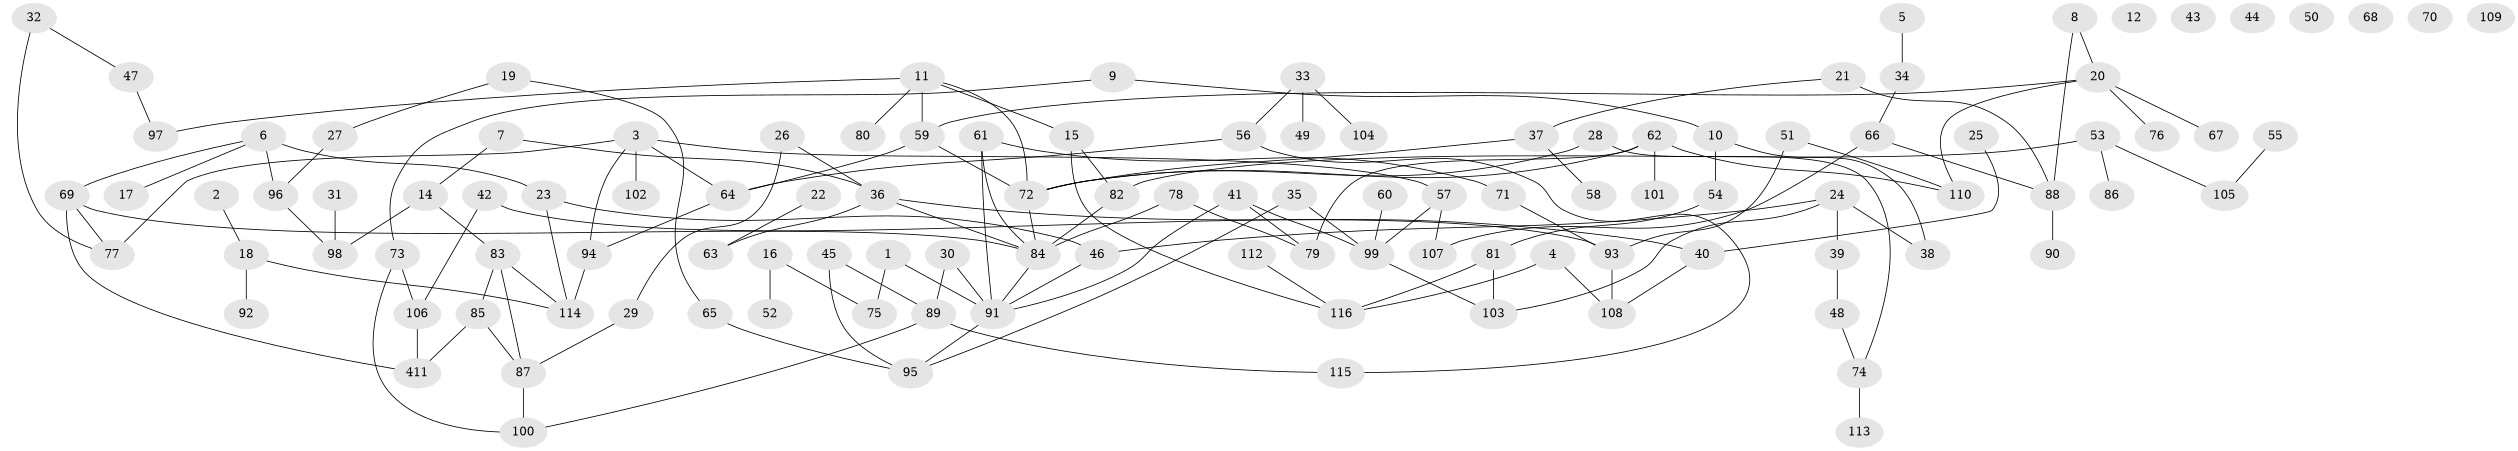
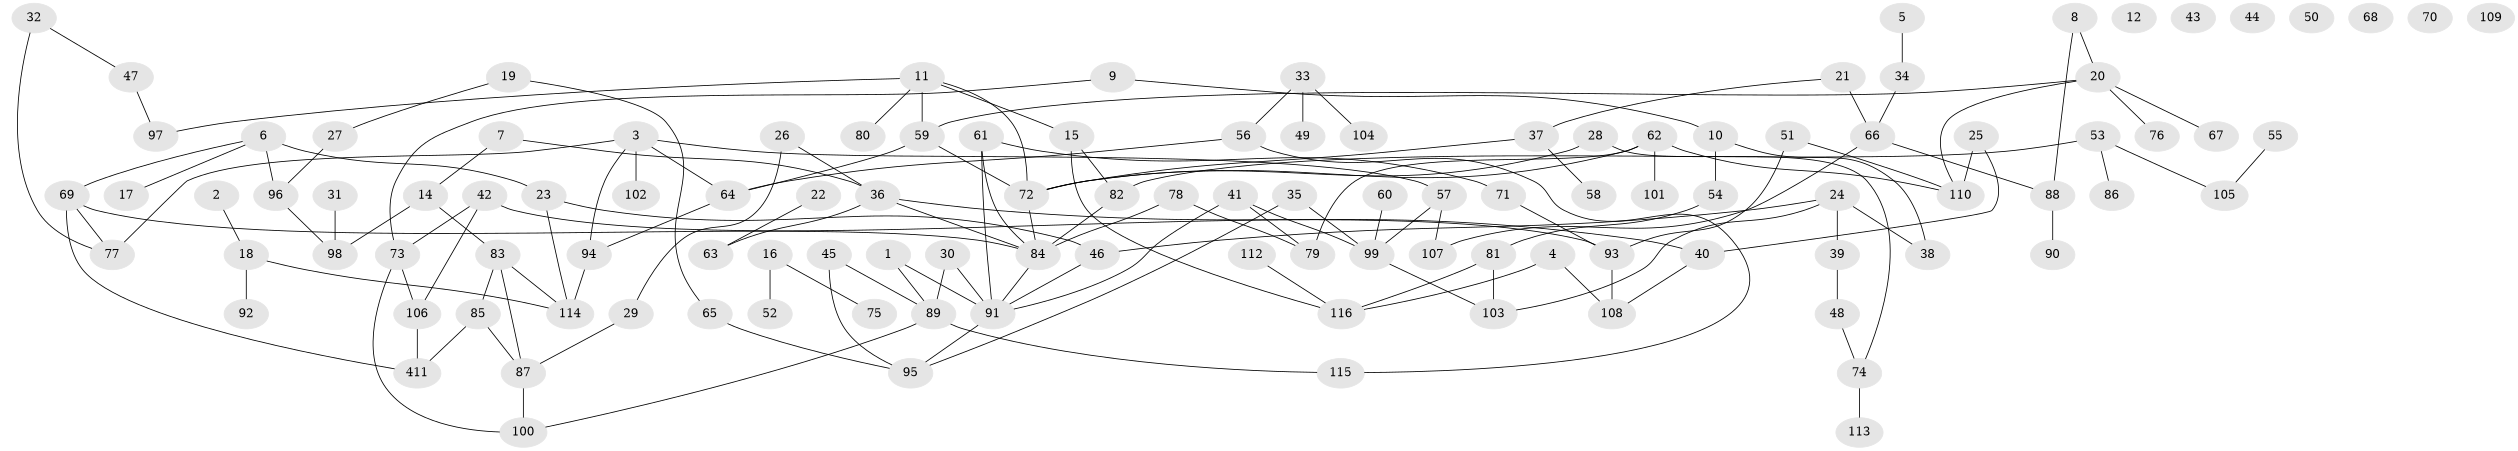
edge "21" -- "88": now "21" -- "66"
edge "25" -- "110": added
edge "42" -- "73": added
edge "1" -- "75": now "1" -- "89"
